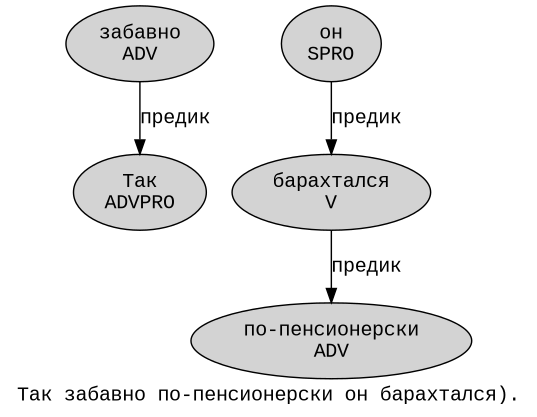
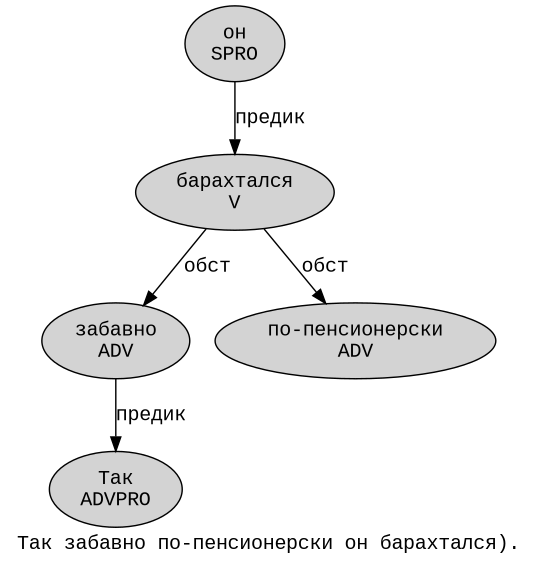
edge "барахтался V" -> "забавно ADV": added, label "обст"
edge "барахтался V" -> "по-пенсионерски ADV": label "предик" -> "обст"
